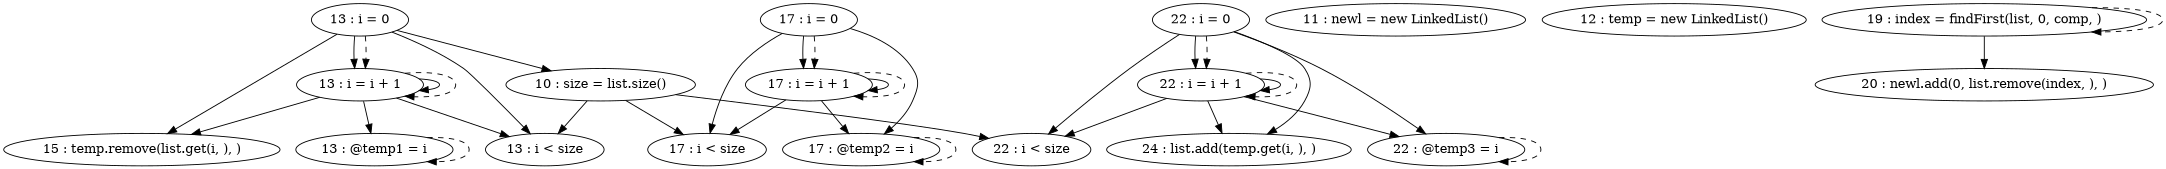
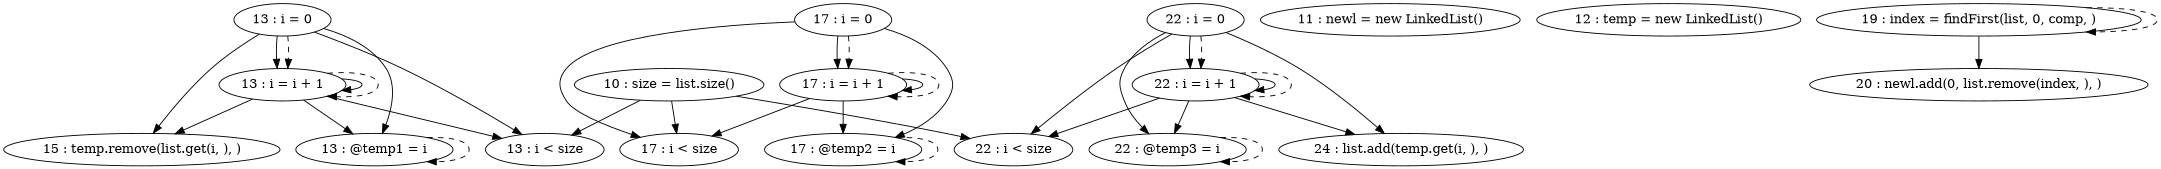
edge "13 : i = 0" -> "10 : size = list.size()": now "13 : i = 0" -> "13 : @temp1 = i"
